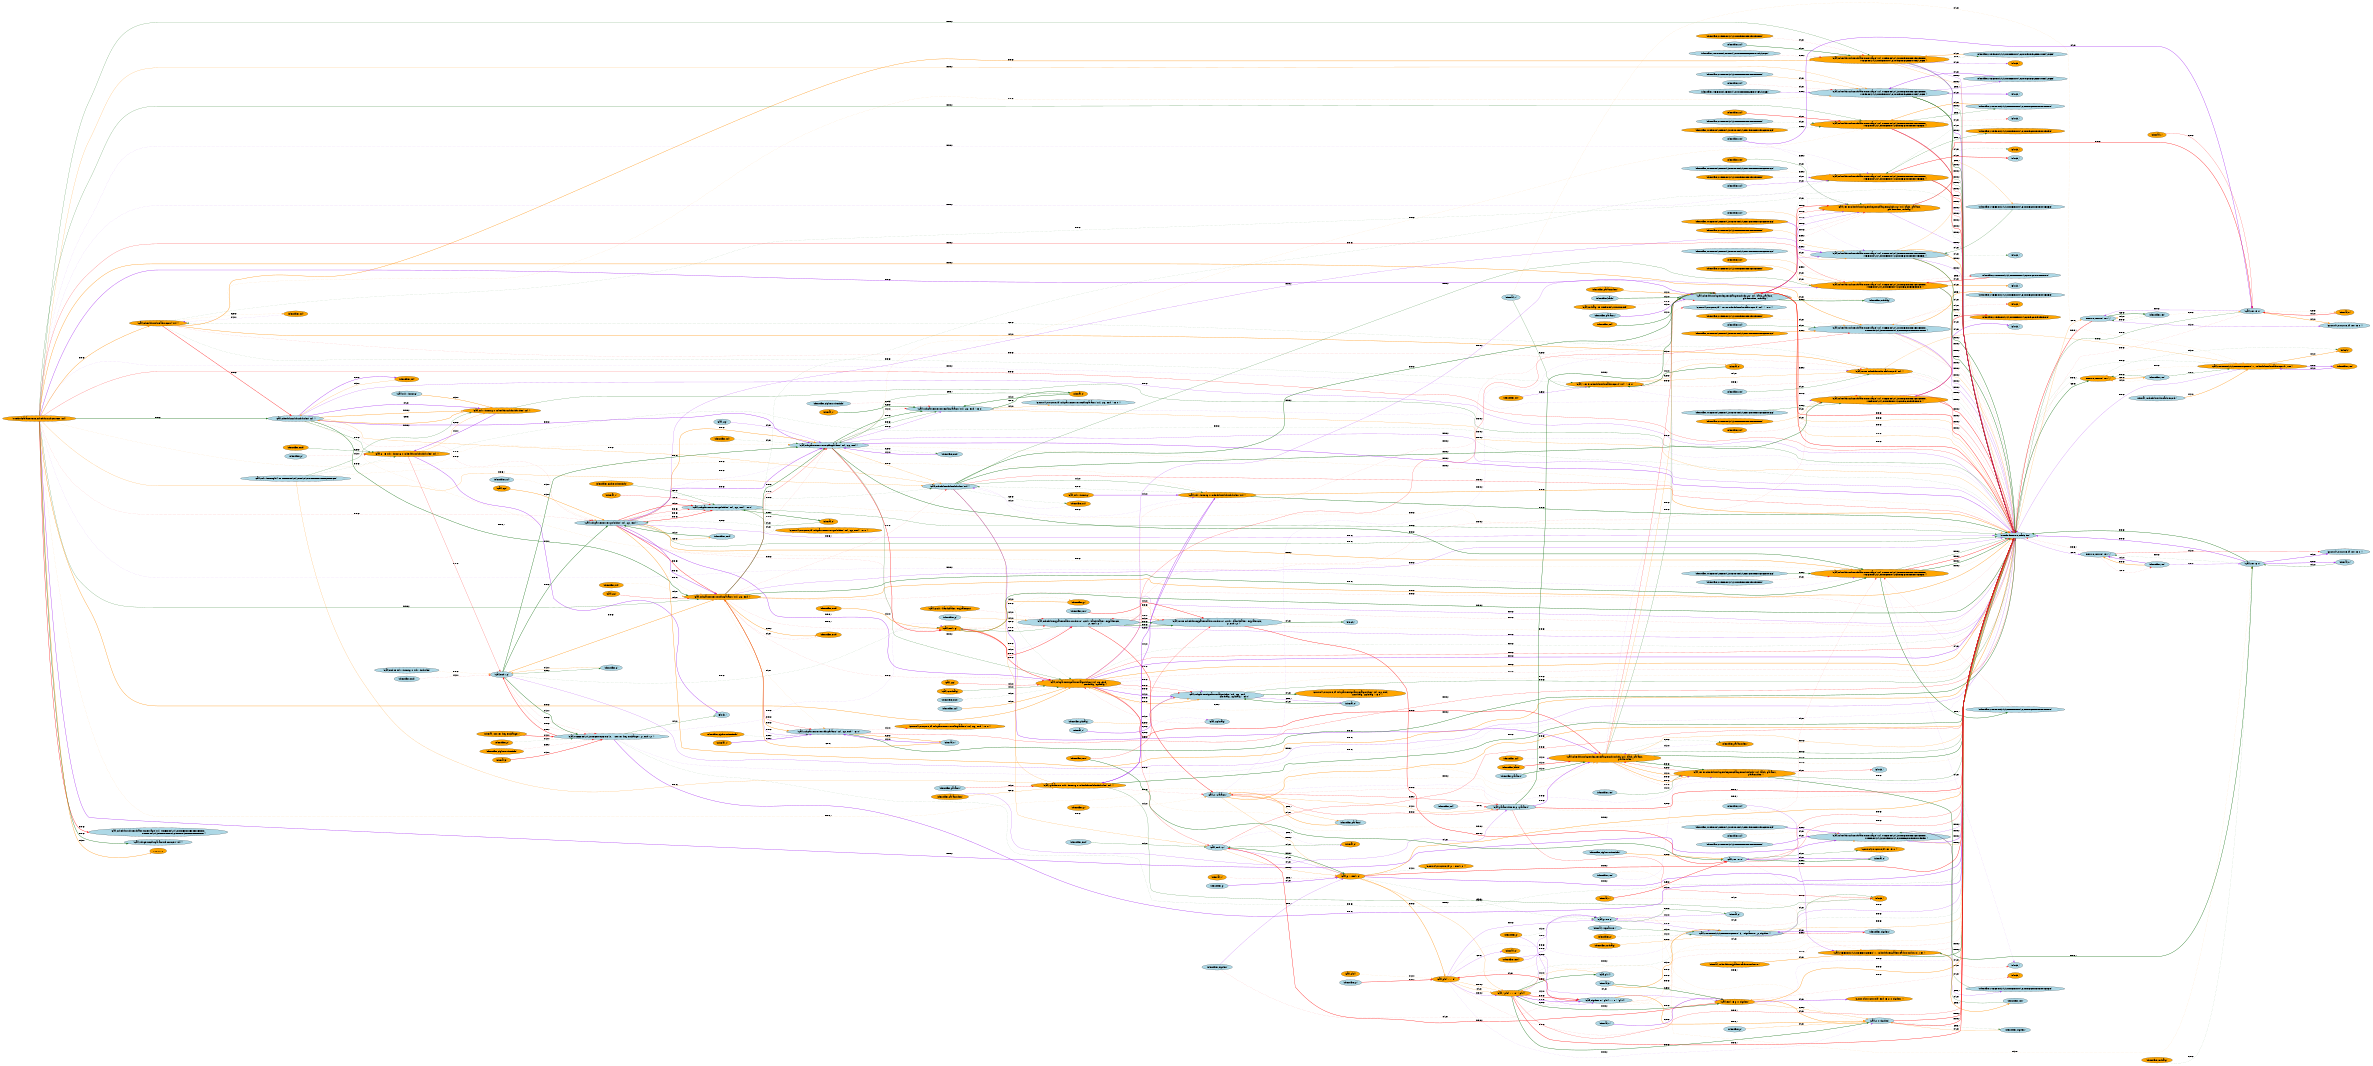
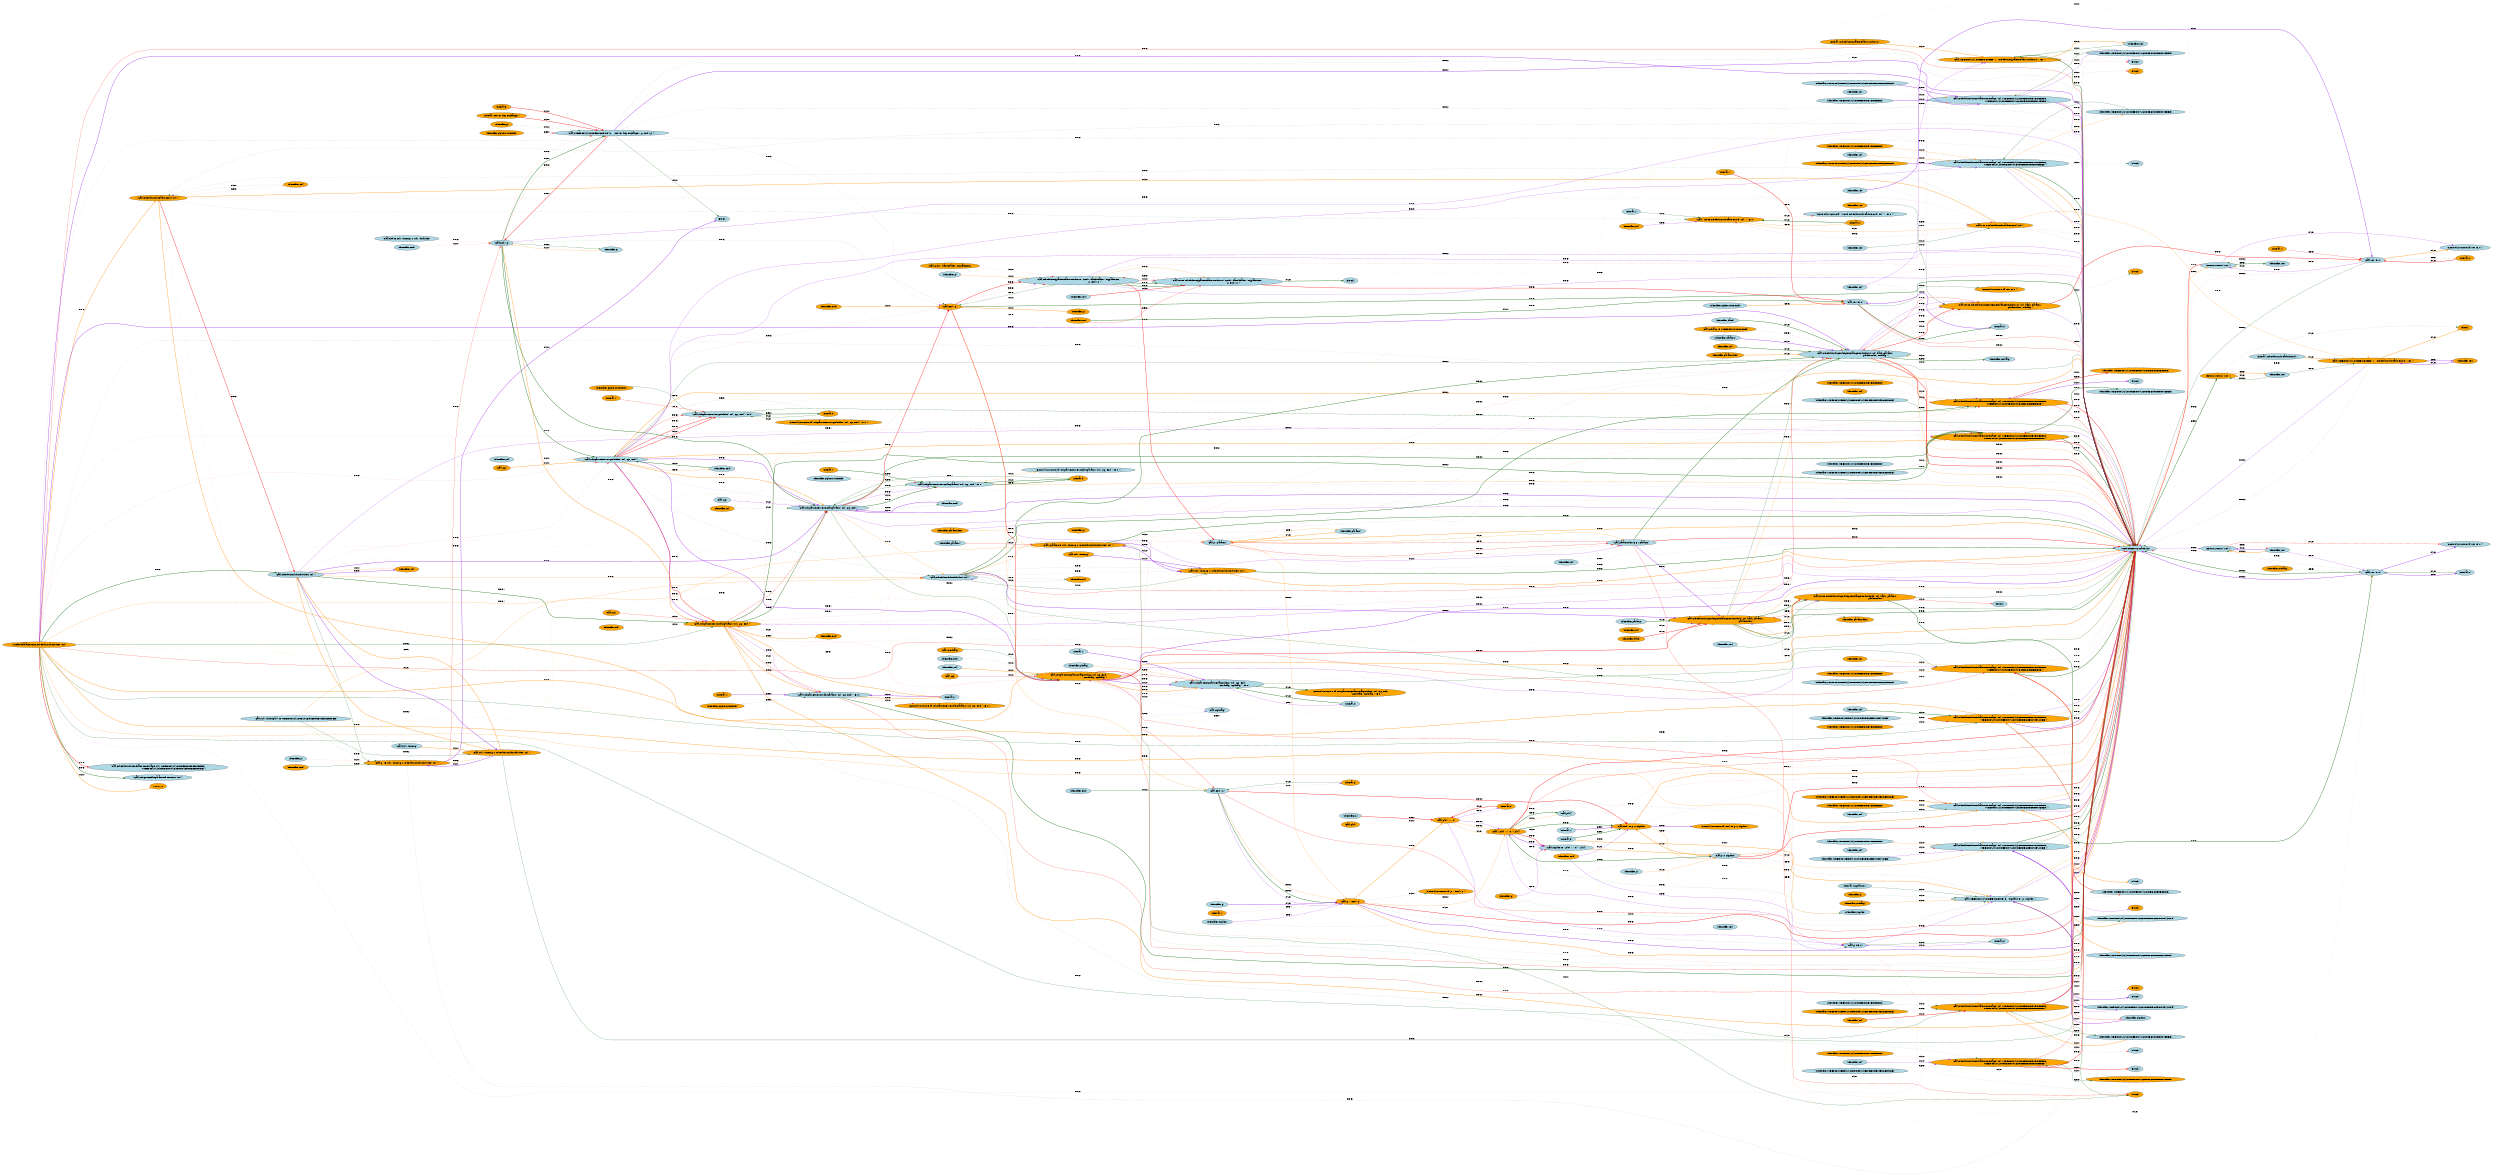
edge "(Call,sig_len = ( p[0] << 8 ) | p[1])" -> "(Call,p[0] << 8)": now "(Literal,8)" -> "(Call,p[0] << 8)"
edge "(Call,p += 2)" -> "(Call,p + sig_len)": reversed
edge "(Call,end != p + sig_len)" -> "(ControlStructure,if( end != p + sig_len ))": label "AST: " -> "CFG: "
edge "(Call,end != p + sig_len)" -> "(Call,end - 2)": reversed
